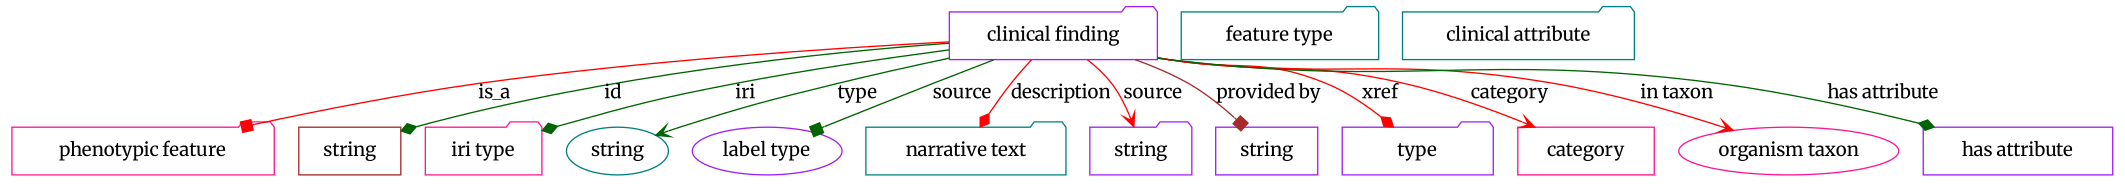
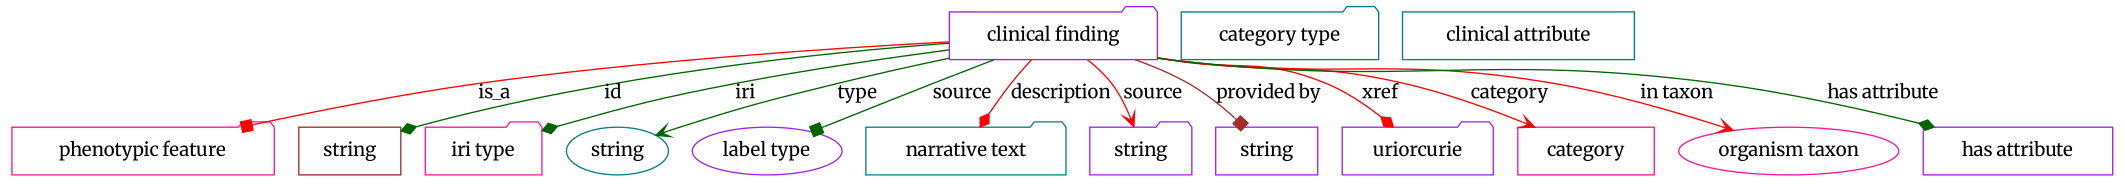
node "feature type": label "feature type" -> "category type"
node "clinical attribute": shape folder -> box
node "type": label "type" -> "uriorcurie"
